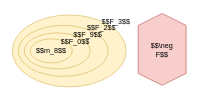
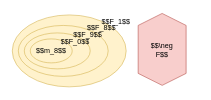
node "$$F_3$$": label "$$F_3$$" -> "$$F_1$$"
node "$$F_2$$": label "$$F_2$$" -> "$$F_8$$"
